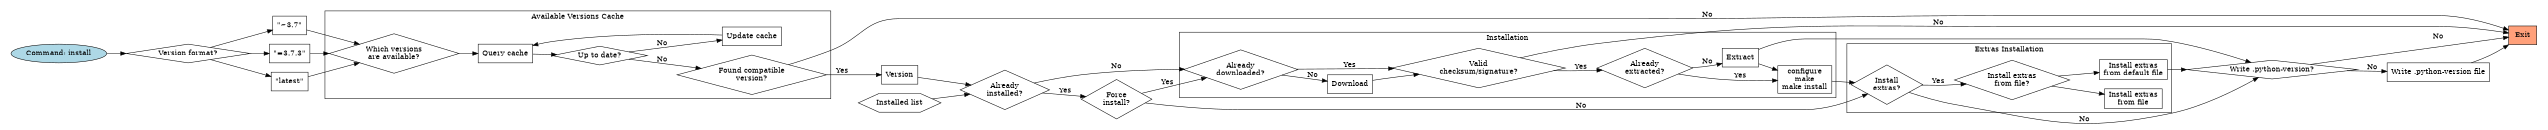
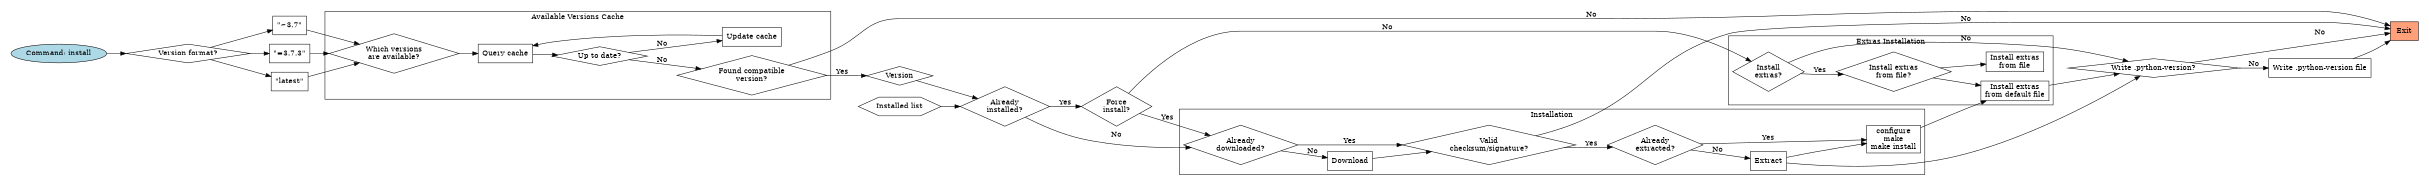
node "Version": shape box -> diamond
edge "configure make make install" -> "Install extras?": now "configure make make install" -> "Install extras from default file"
